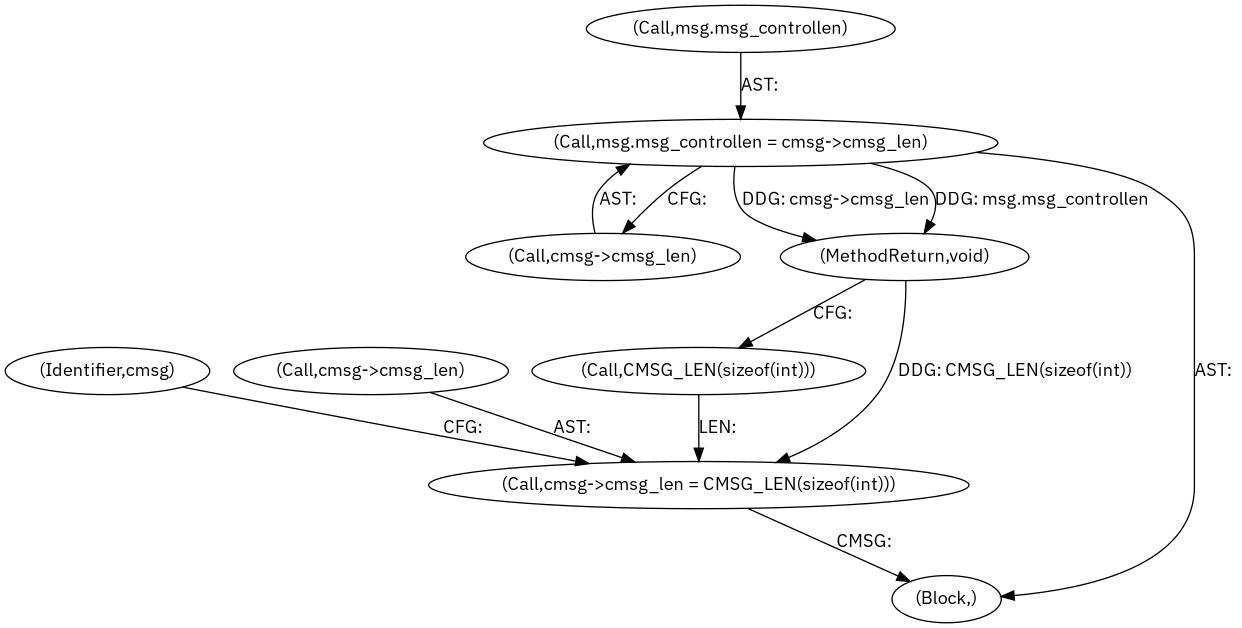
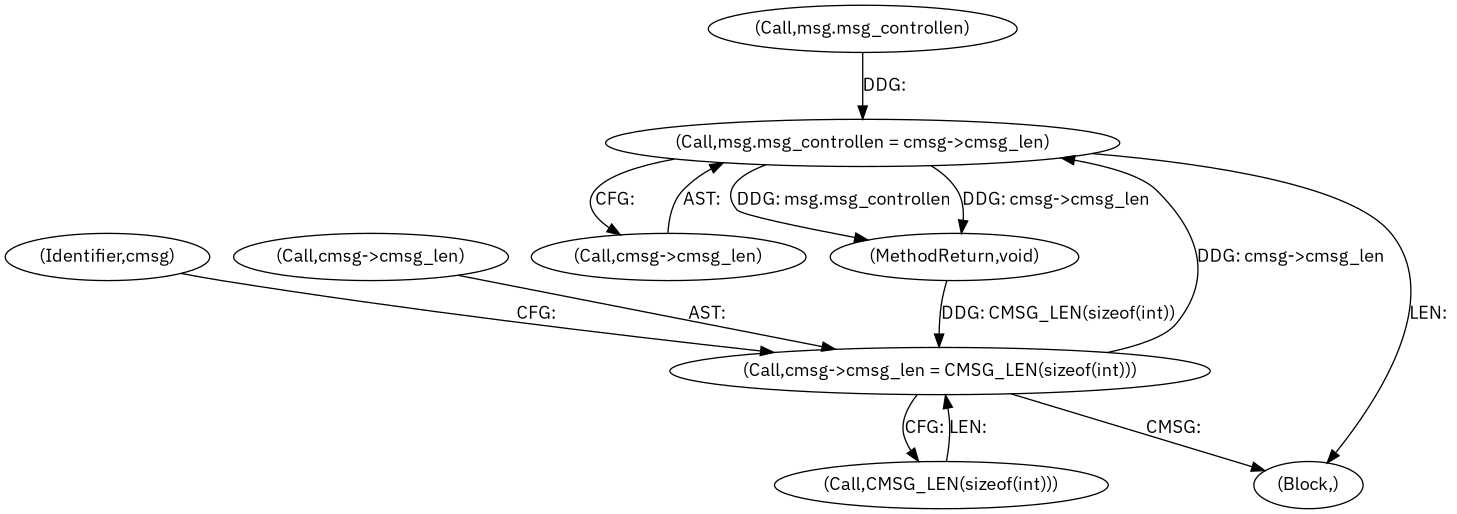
edge "(Call,msg.msg_controllen)" -> "(Call,msg.msg_controllen = cmsg->cmsg_len)": label "AST: " -> "DDG: "
edge "(Call,cmsg->cmsg_len = CMSG_LEN(sizeof(int)))" -> "(Call,msg.msg_controllen = cmsg->cmsg_len)": added, label "DDG: cmsg->cmsg_len"
edge "(MethodReturn,void)" -> "(Call,CMSG_LEN(sizeof(int)))": now "(Call,cmsg->cmsg_len = CMSG_LEN(sizeof(int)))" -> "(Call,CMSG_LEN(sizeof(int)))"
edge "(Call,msg.msg_controllen = cmsg->cmsg_len)" -> "(Block,)": label "AST: " -> "LEN: "
